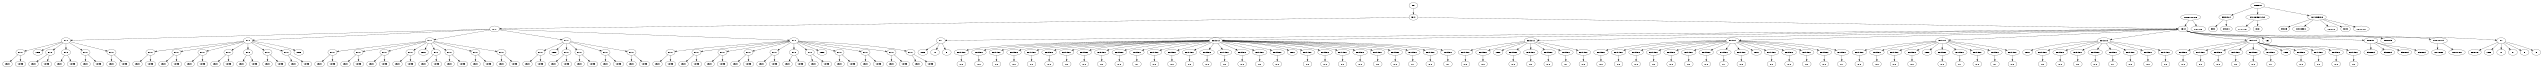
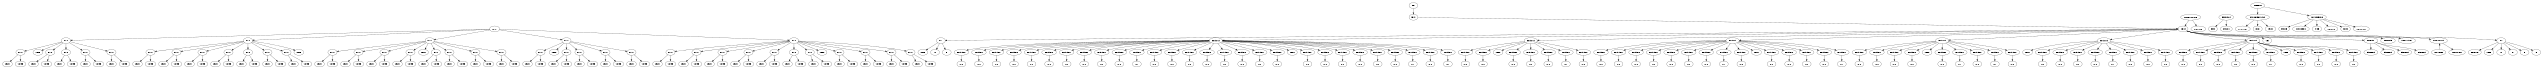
edge "fileDesc" -> "titleStmt": removed
edge "text" -> "body": removed
node "rights": added
node "type": added
node "docAuthor": added
edge "docImprint" -> "privilege": reversed
